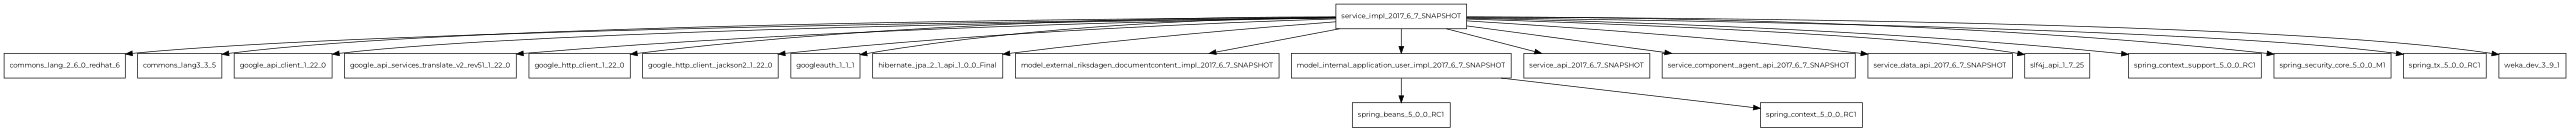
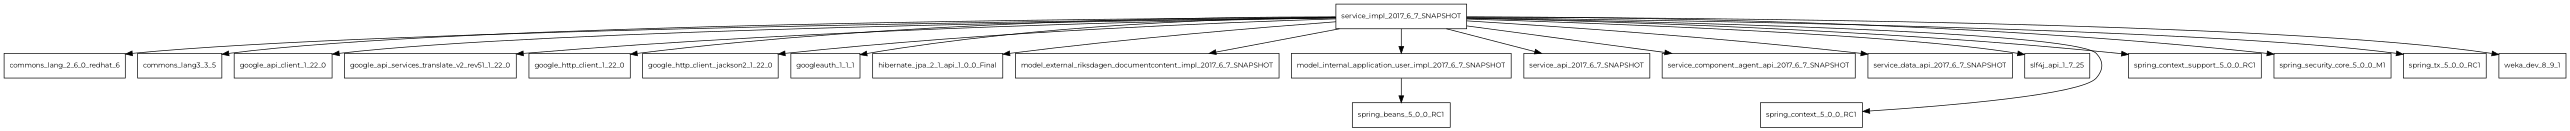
node "weka_dev_3_9_1": label "weka_dev_3_9_1" -> "weka_dev_8_9_1"
edge "model_internal_application_user_impl_2017_6_7_SNAPSHOT" -> "spring_context_5_0_0_RC1": now "service_impl_2017_6_7_SNAPSHOT" -> "spring_context_5_0_0_RC1"
